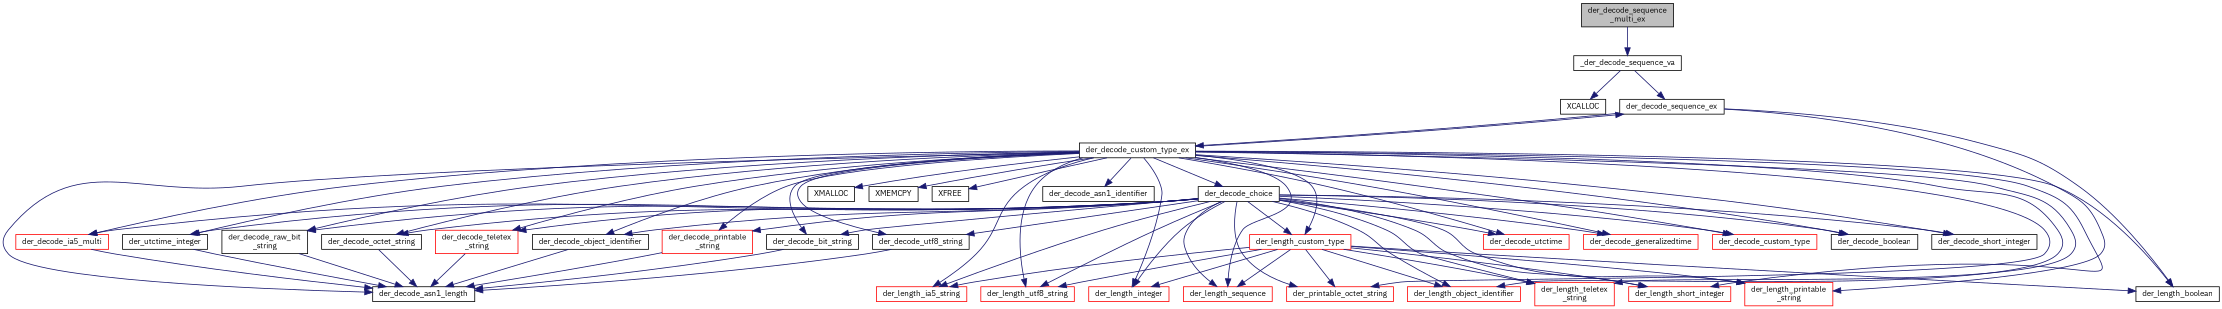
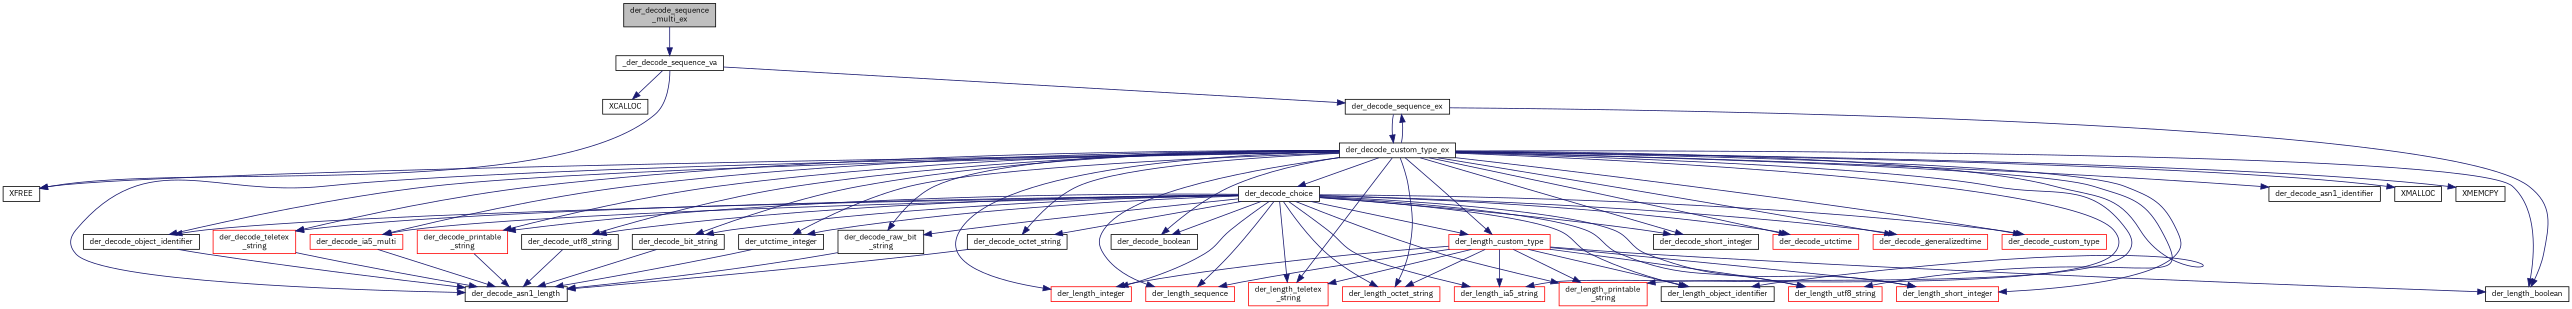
edge "_der_decode_sequence_va" -> "XFREE": added
edge "der_decode_sequence_ex" -> "der_length_printable _string": now "der_decode_custom_type_ex" -> "der_length_printable _string"
node "der_printable_octet_string": label "der_printable_octet_string" -> "der_length_octet_string"
node "der_length_object_identifier": color red -> black
